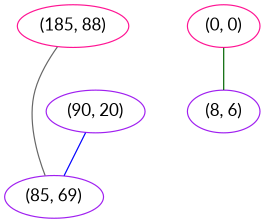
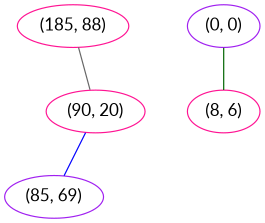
node "(0, 0)": color deeppink -> purple
edge "(185, 88)" -- "(85, 69)": now "(185, 88)" -- "(90, 20)"
node "(90, 20)": color purple -> deeppink
node "(8, 6)": color purple -> deeppink
